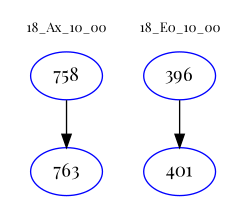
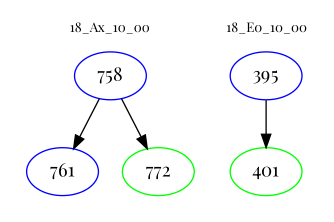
node "396": label "396" -> "395"
node "763": label "763" -> "761"
node "772": added
node "401": color blue -> green
